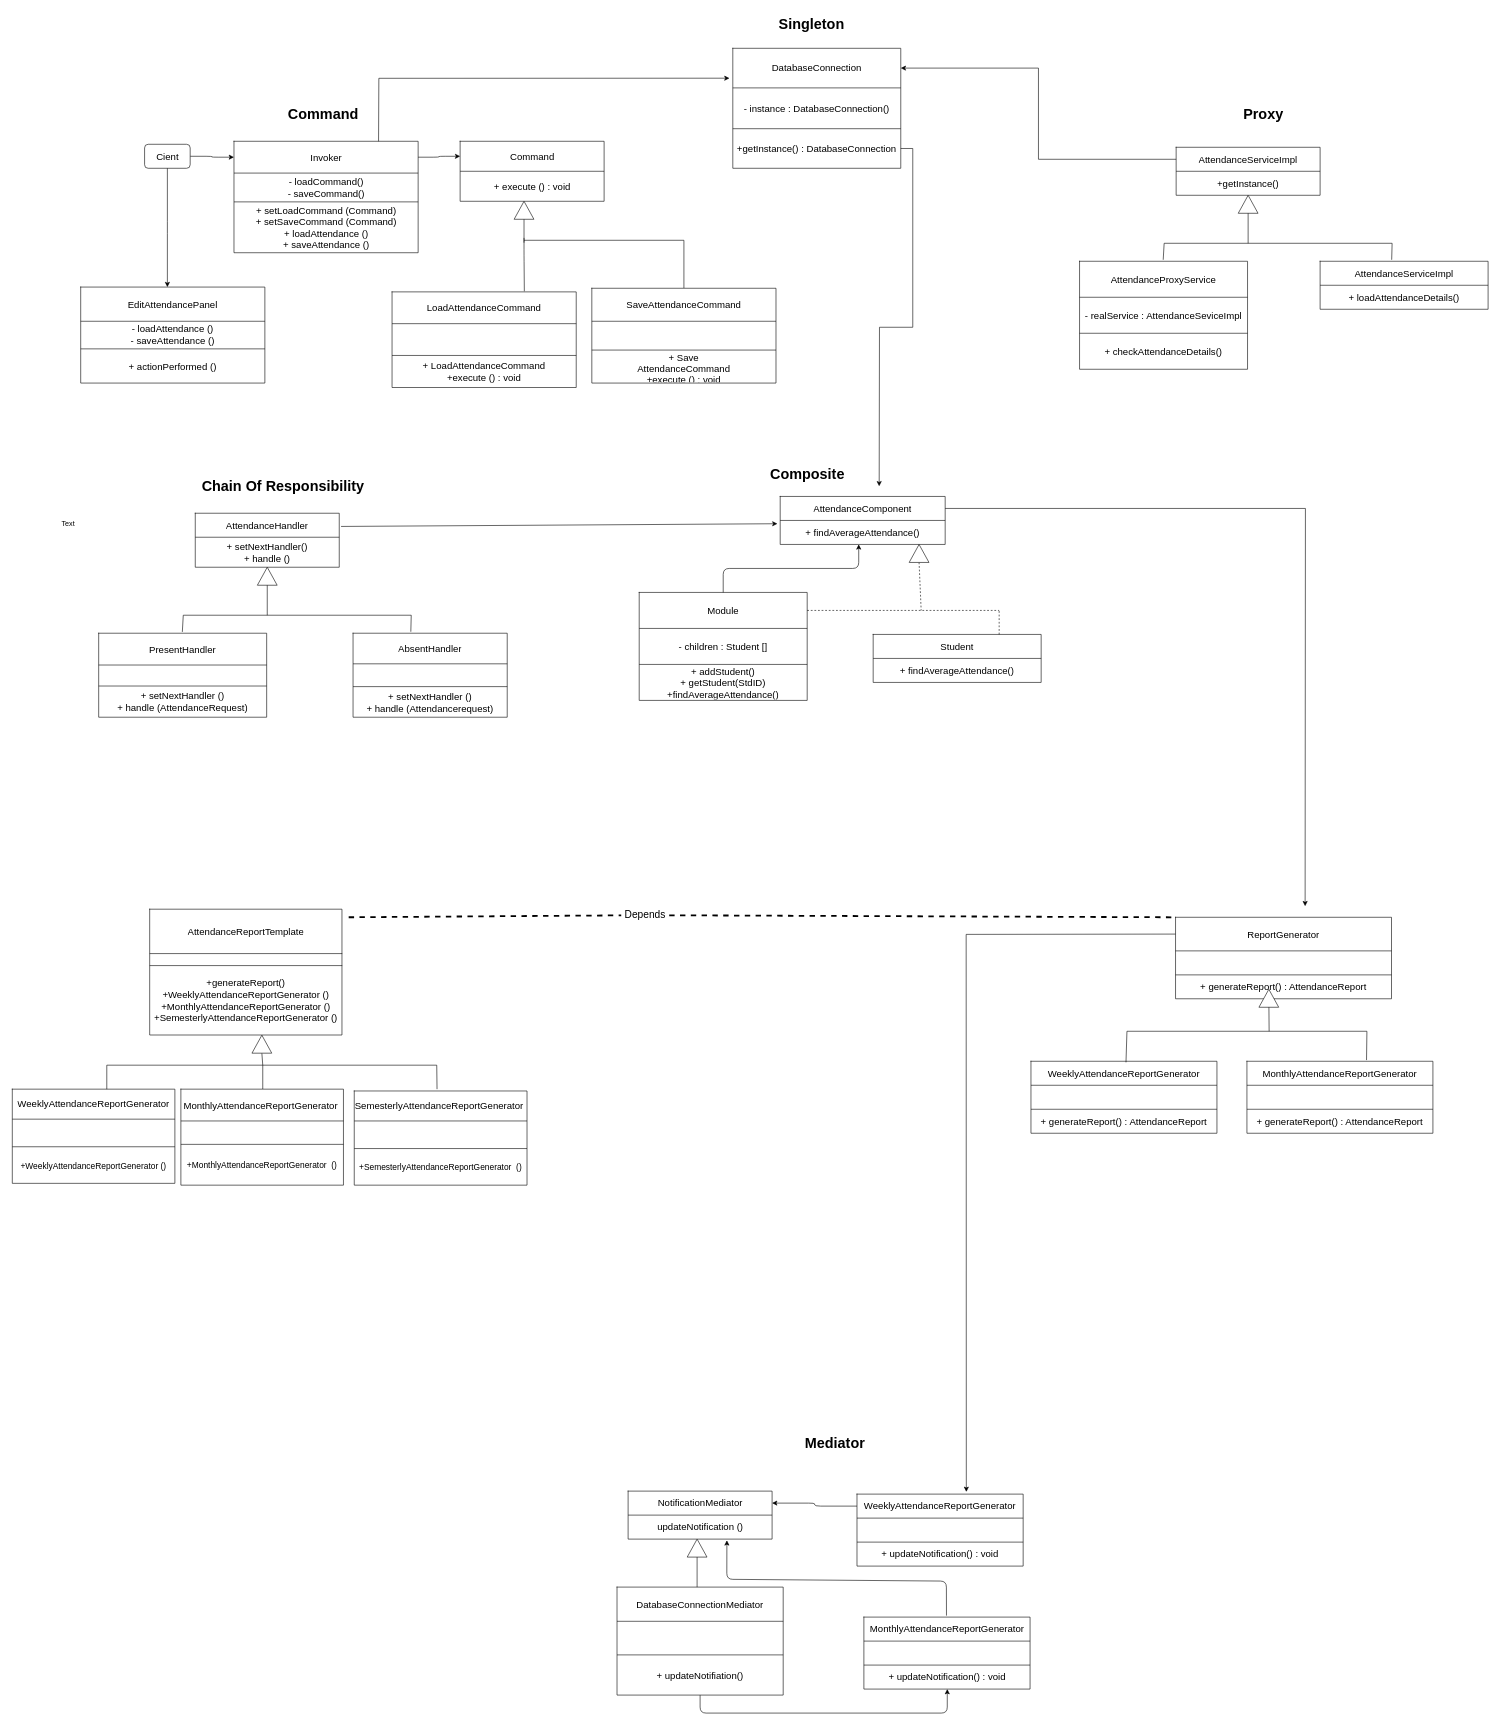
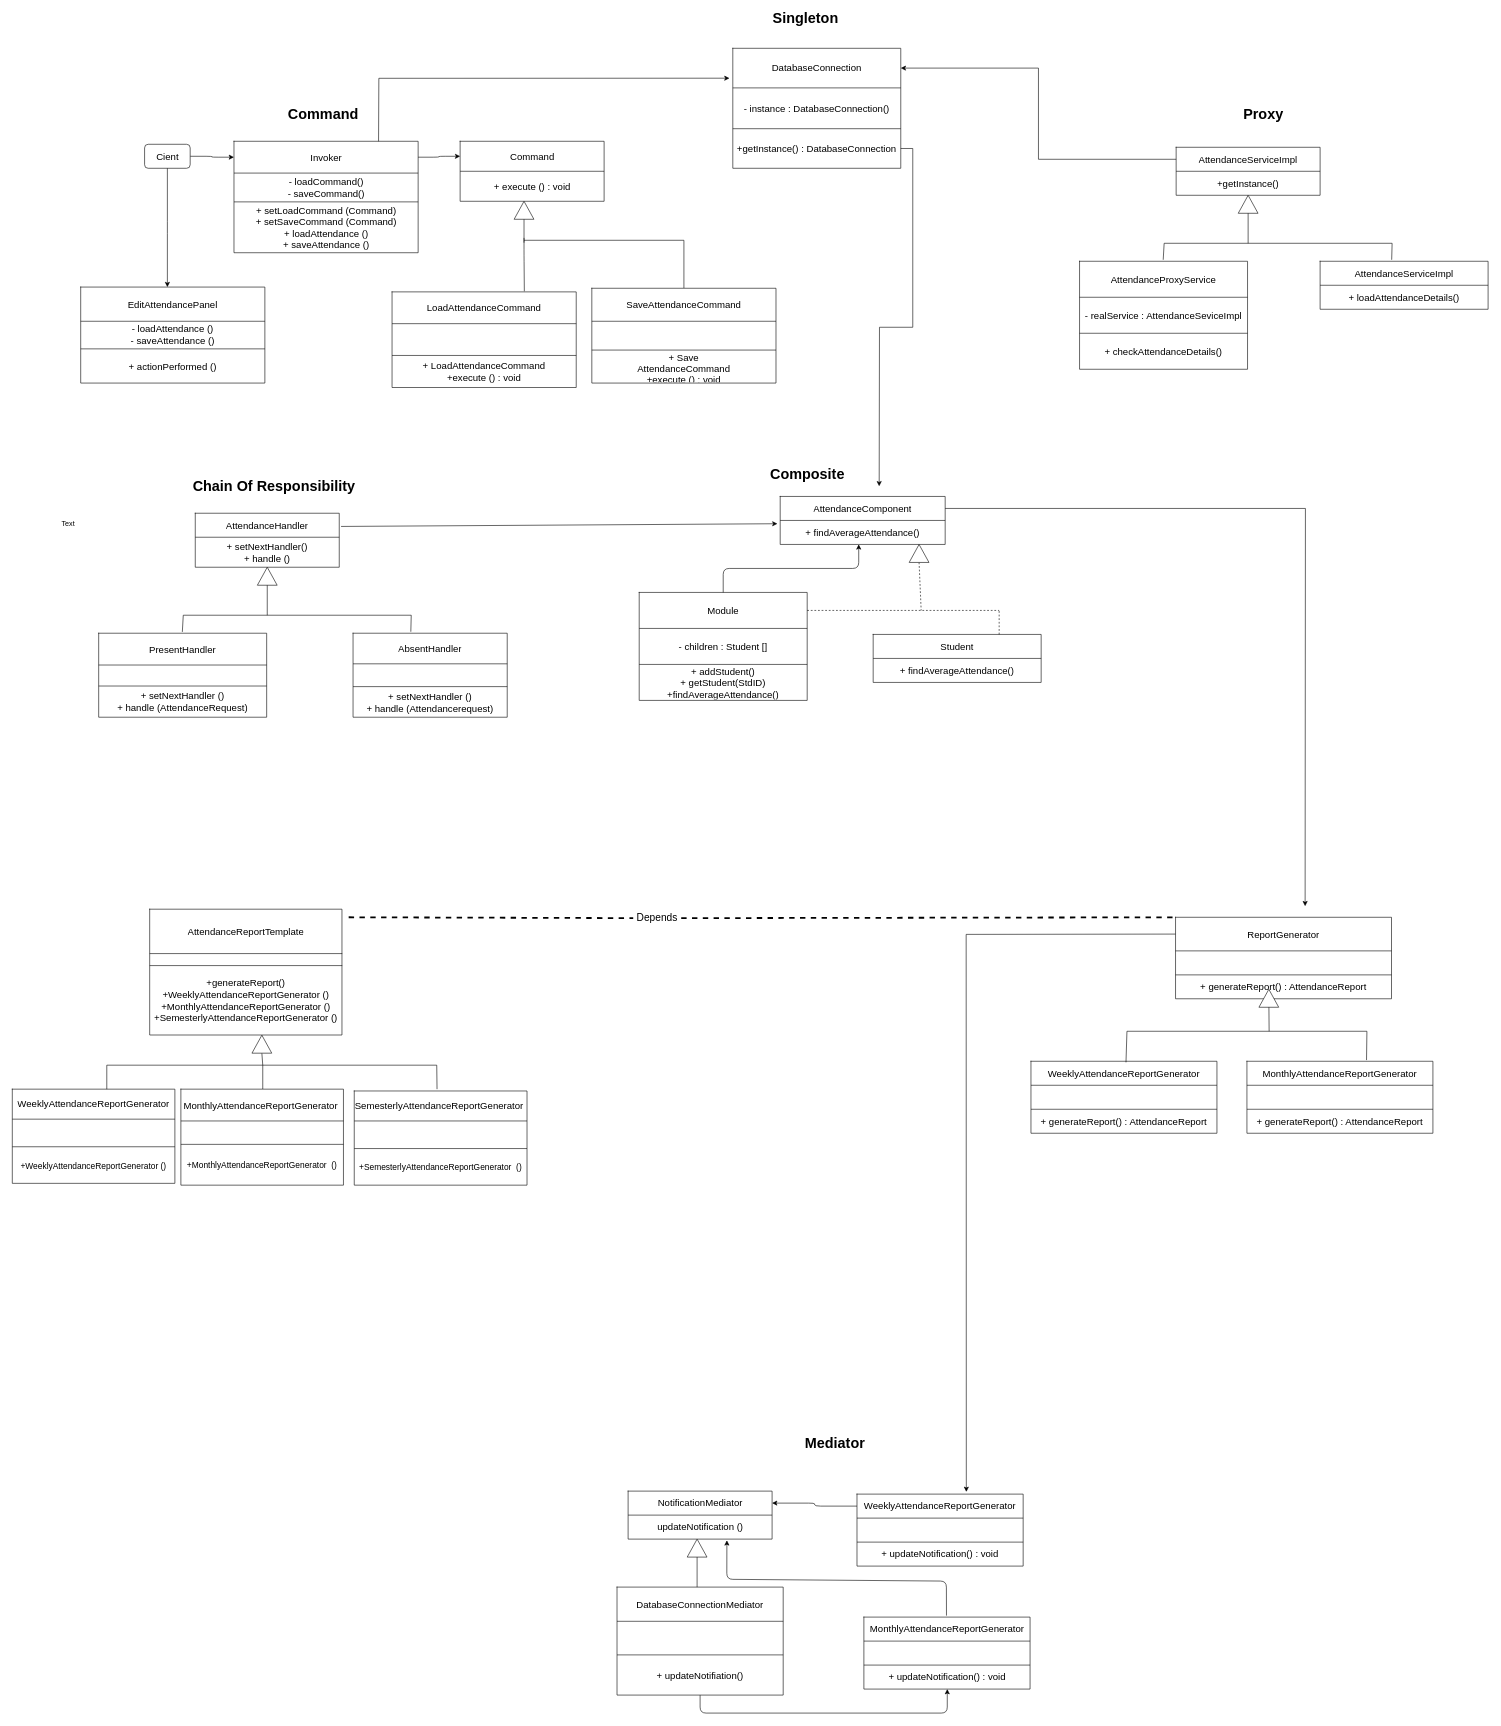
node "Singleton": moved (811, 24) -> (805, 18)
node "Chain Of Responsibility": moved (283, 486) -> (274, 486)
node "Depends": moved (645, 915) -> (657, 918)
